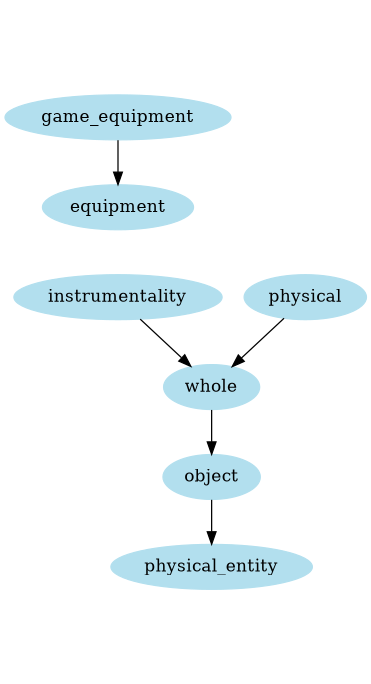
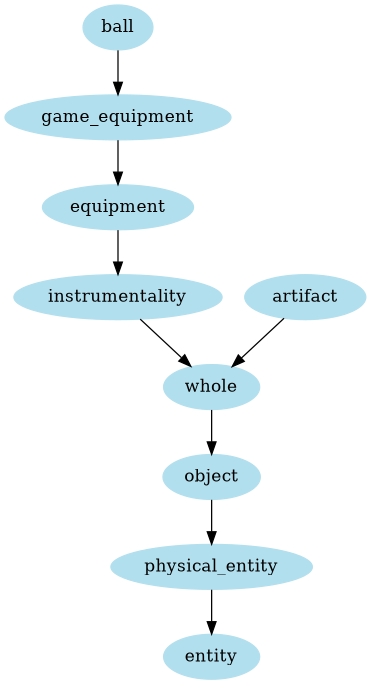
node "ball": added
edge "equipment" -> "instrumentality": added
node "physical": label "physical" -> "artifact"
node "entity": added
